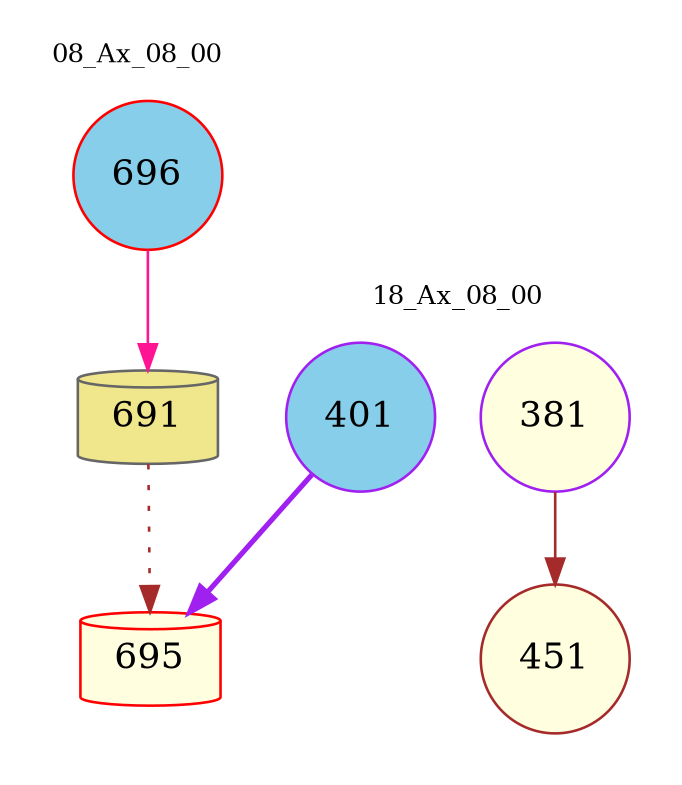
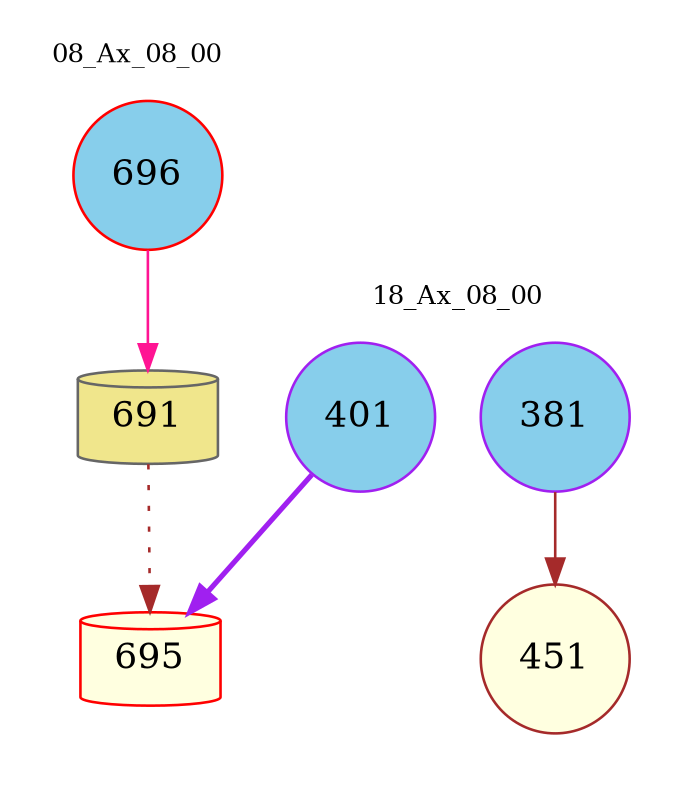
node "381": fillcolor lightyellow -> skyblue
